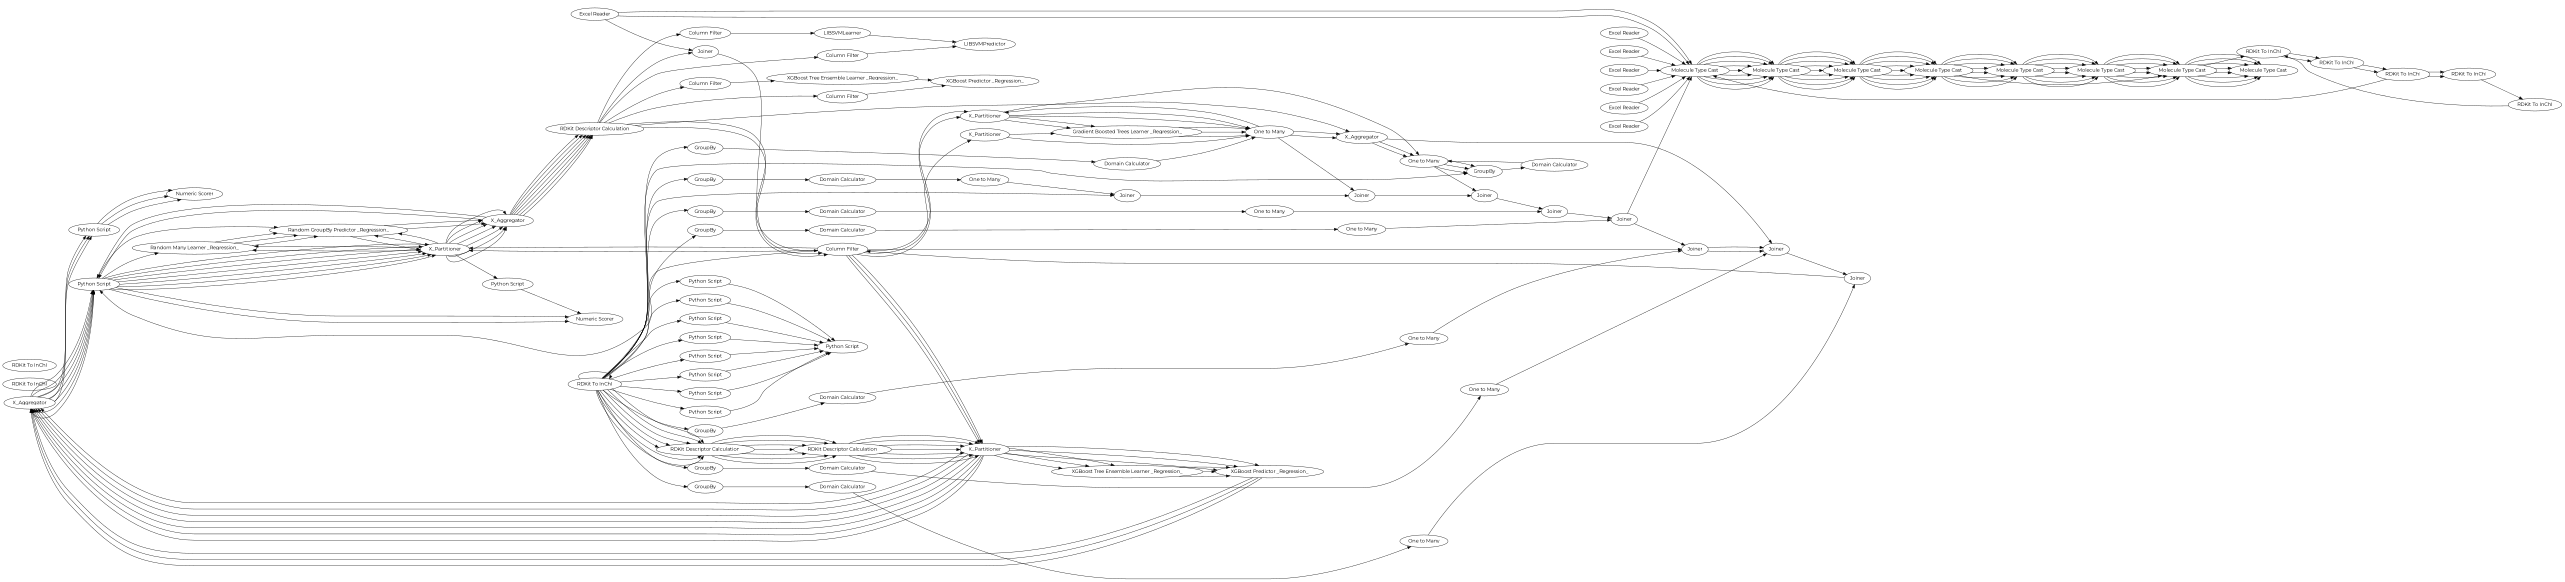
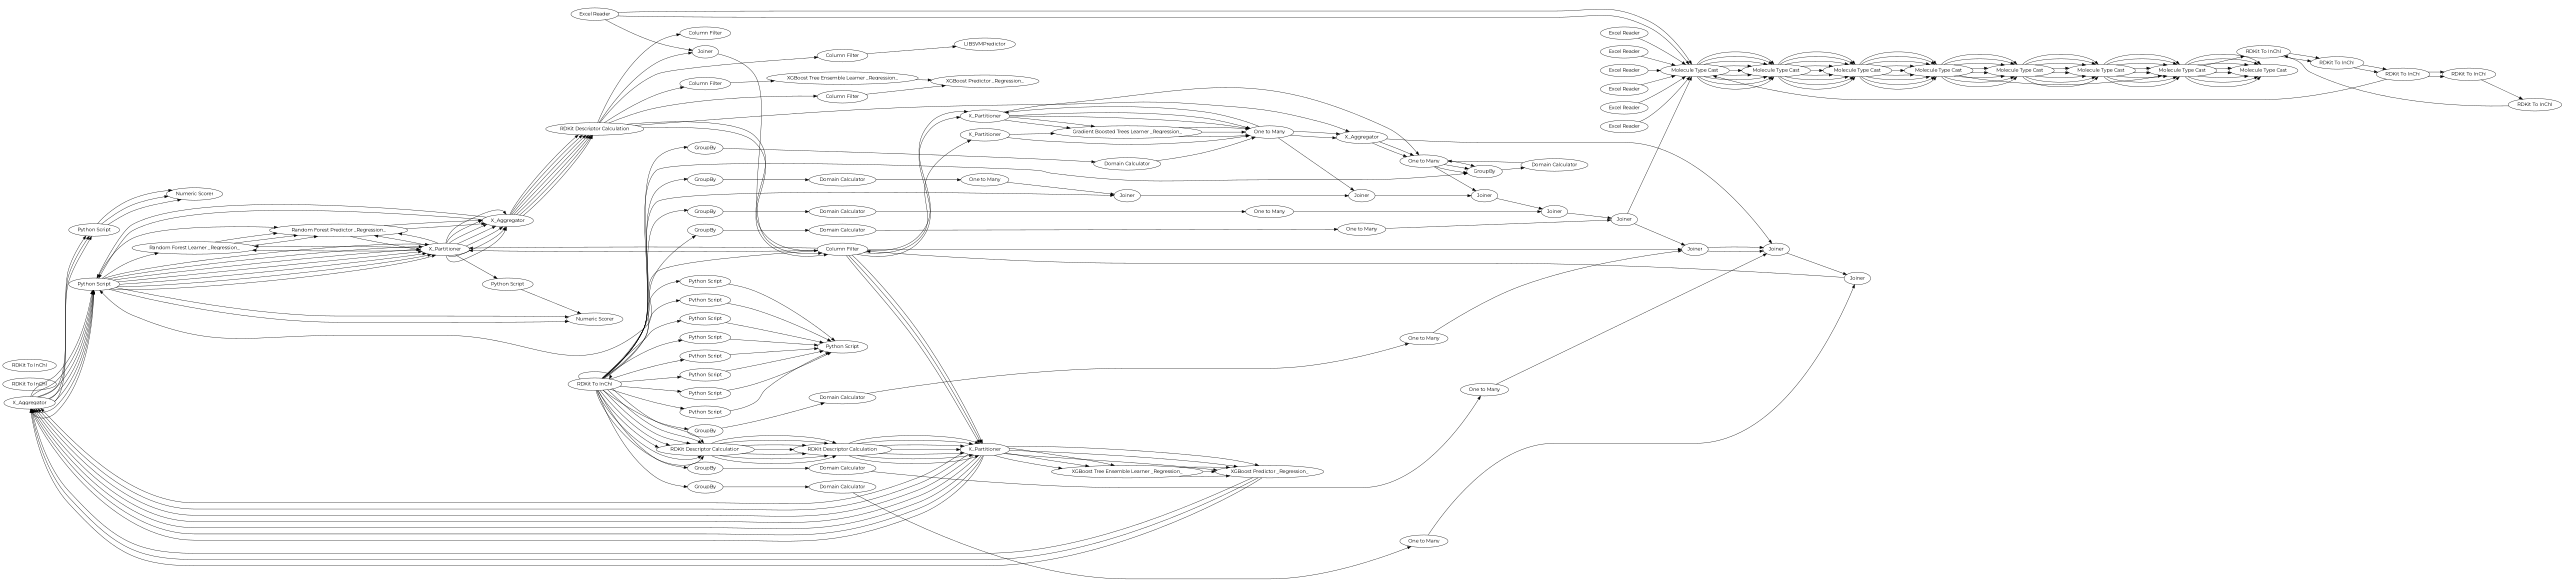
node "LIBSVMLearner": removed
node "Random GroupBy Predictor _Regression_": label "Random GroupBy Predictor _Regression_" -> "Random Forest Predictor _Regression_"
node "Random Many Learner _Regression_": label "Random Many Learner _Regression_" -> "Random Forest Learner _Regression_"
